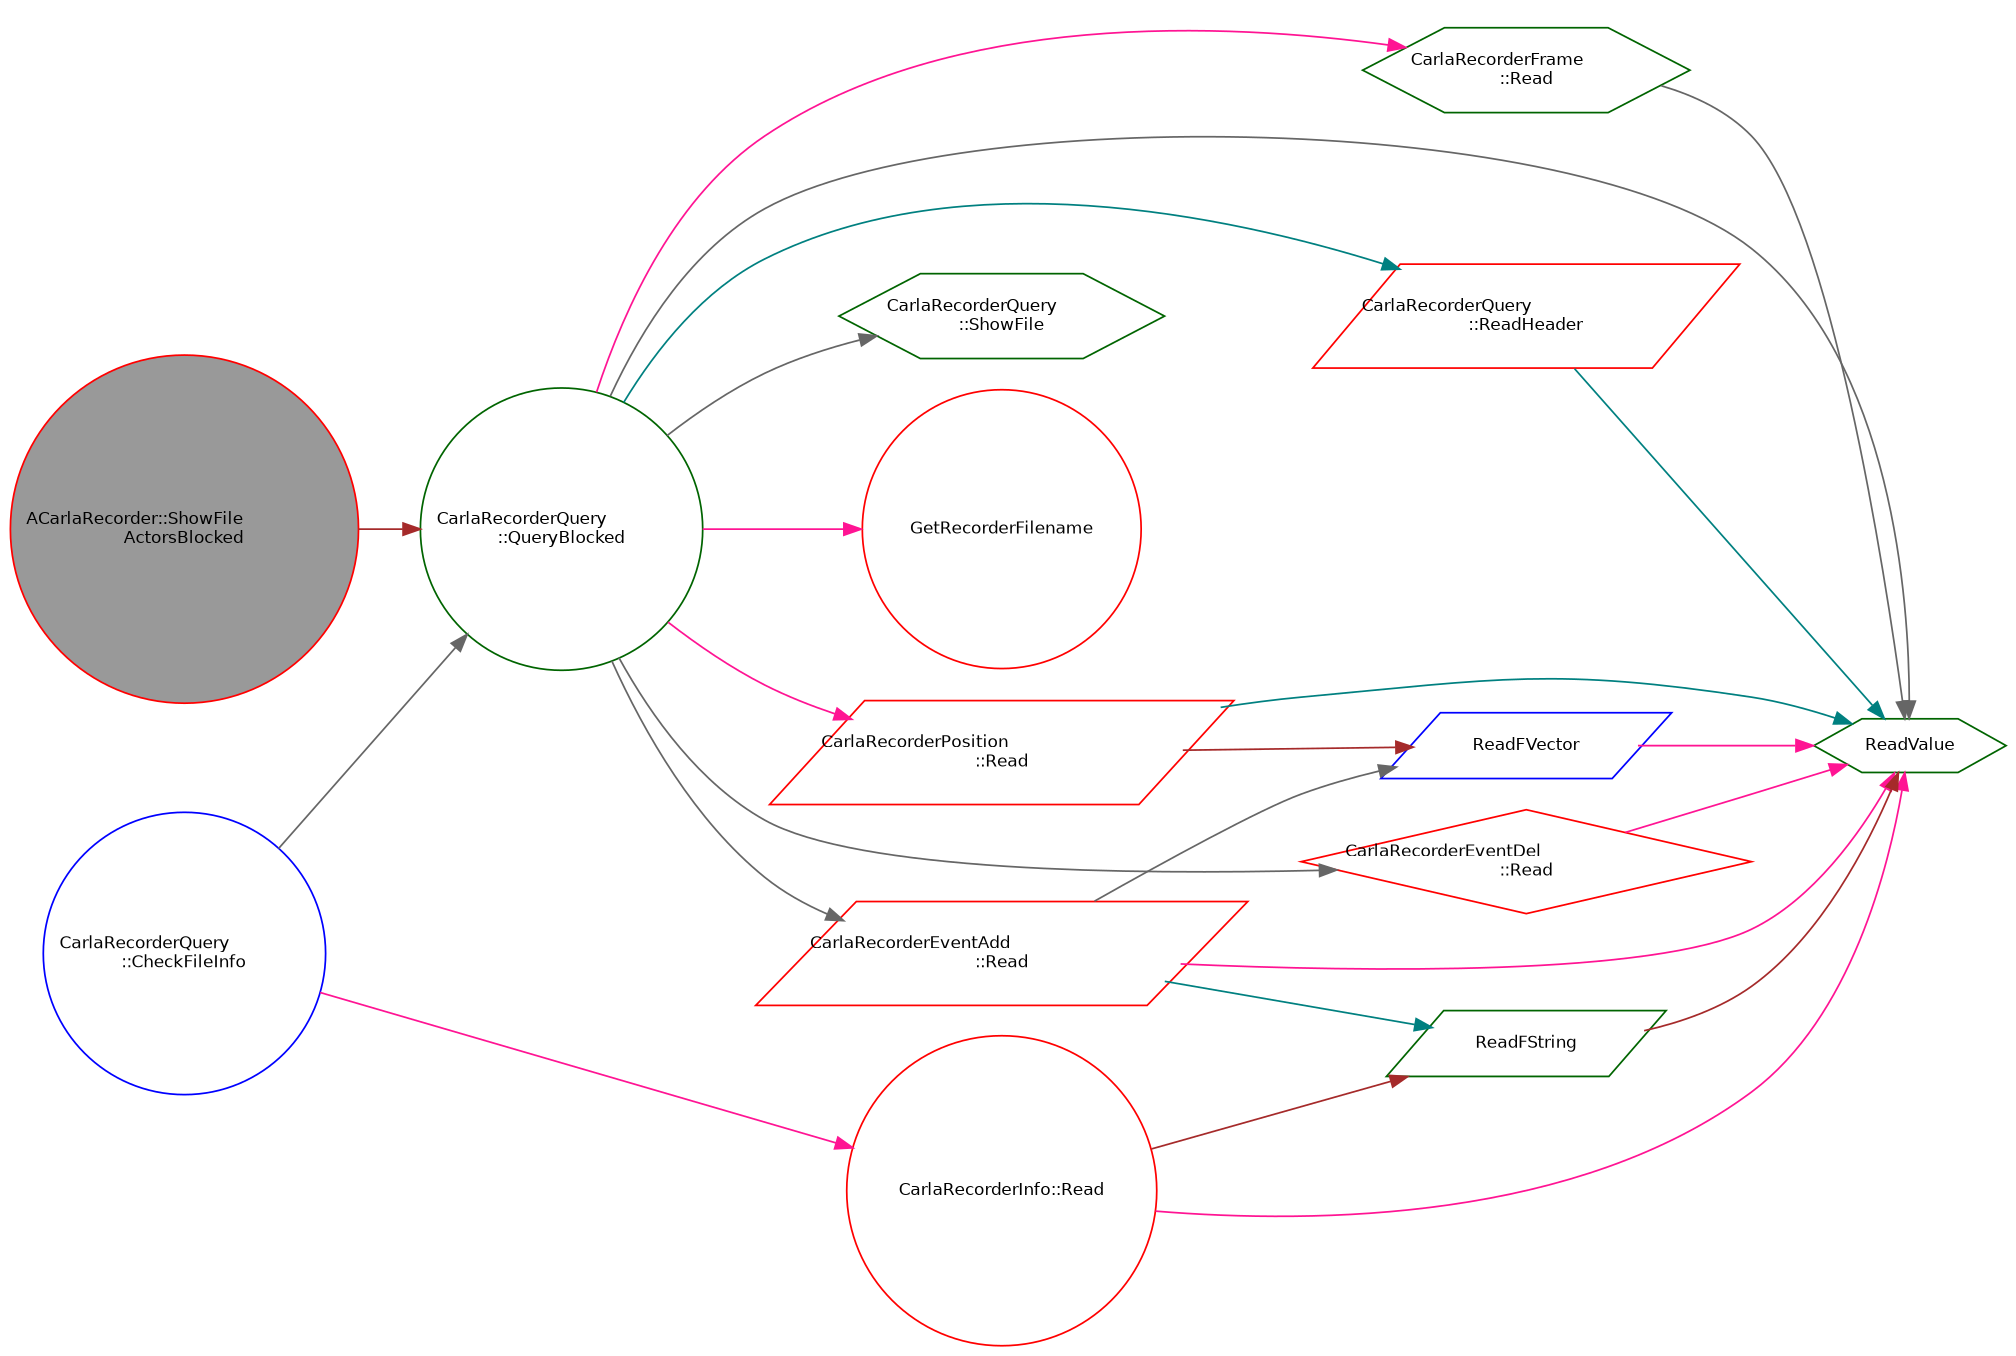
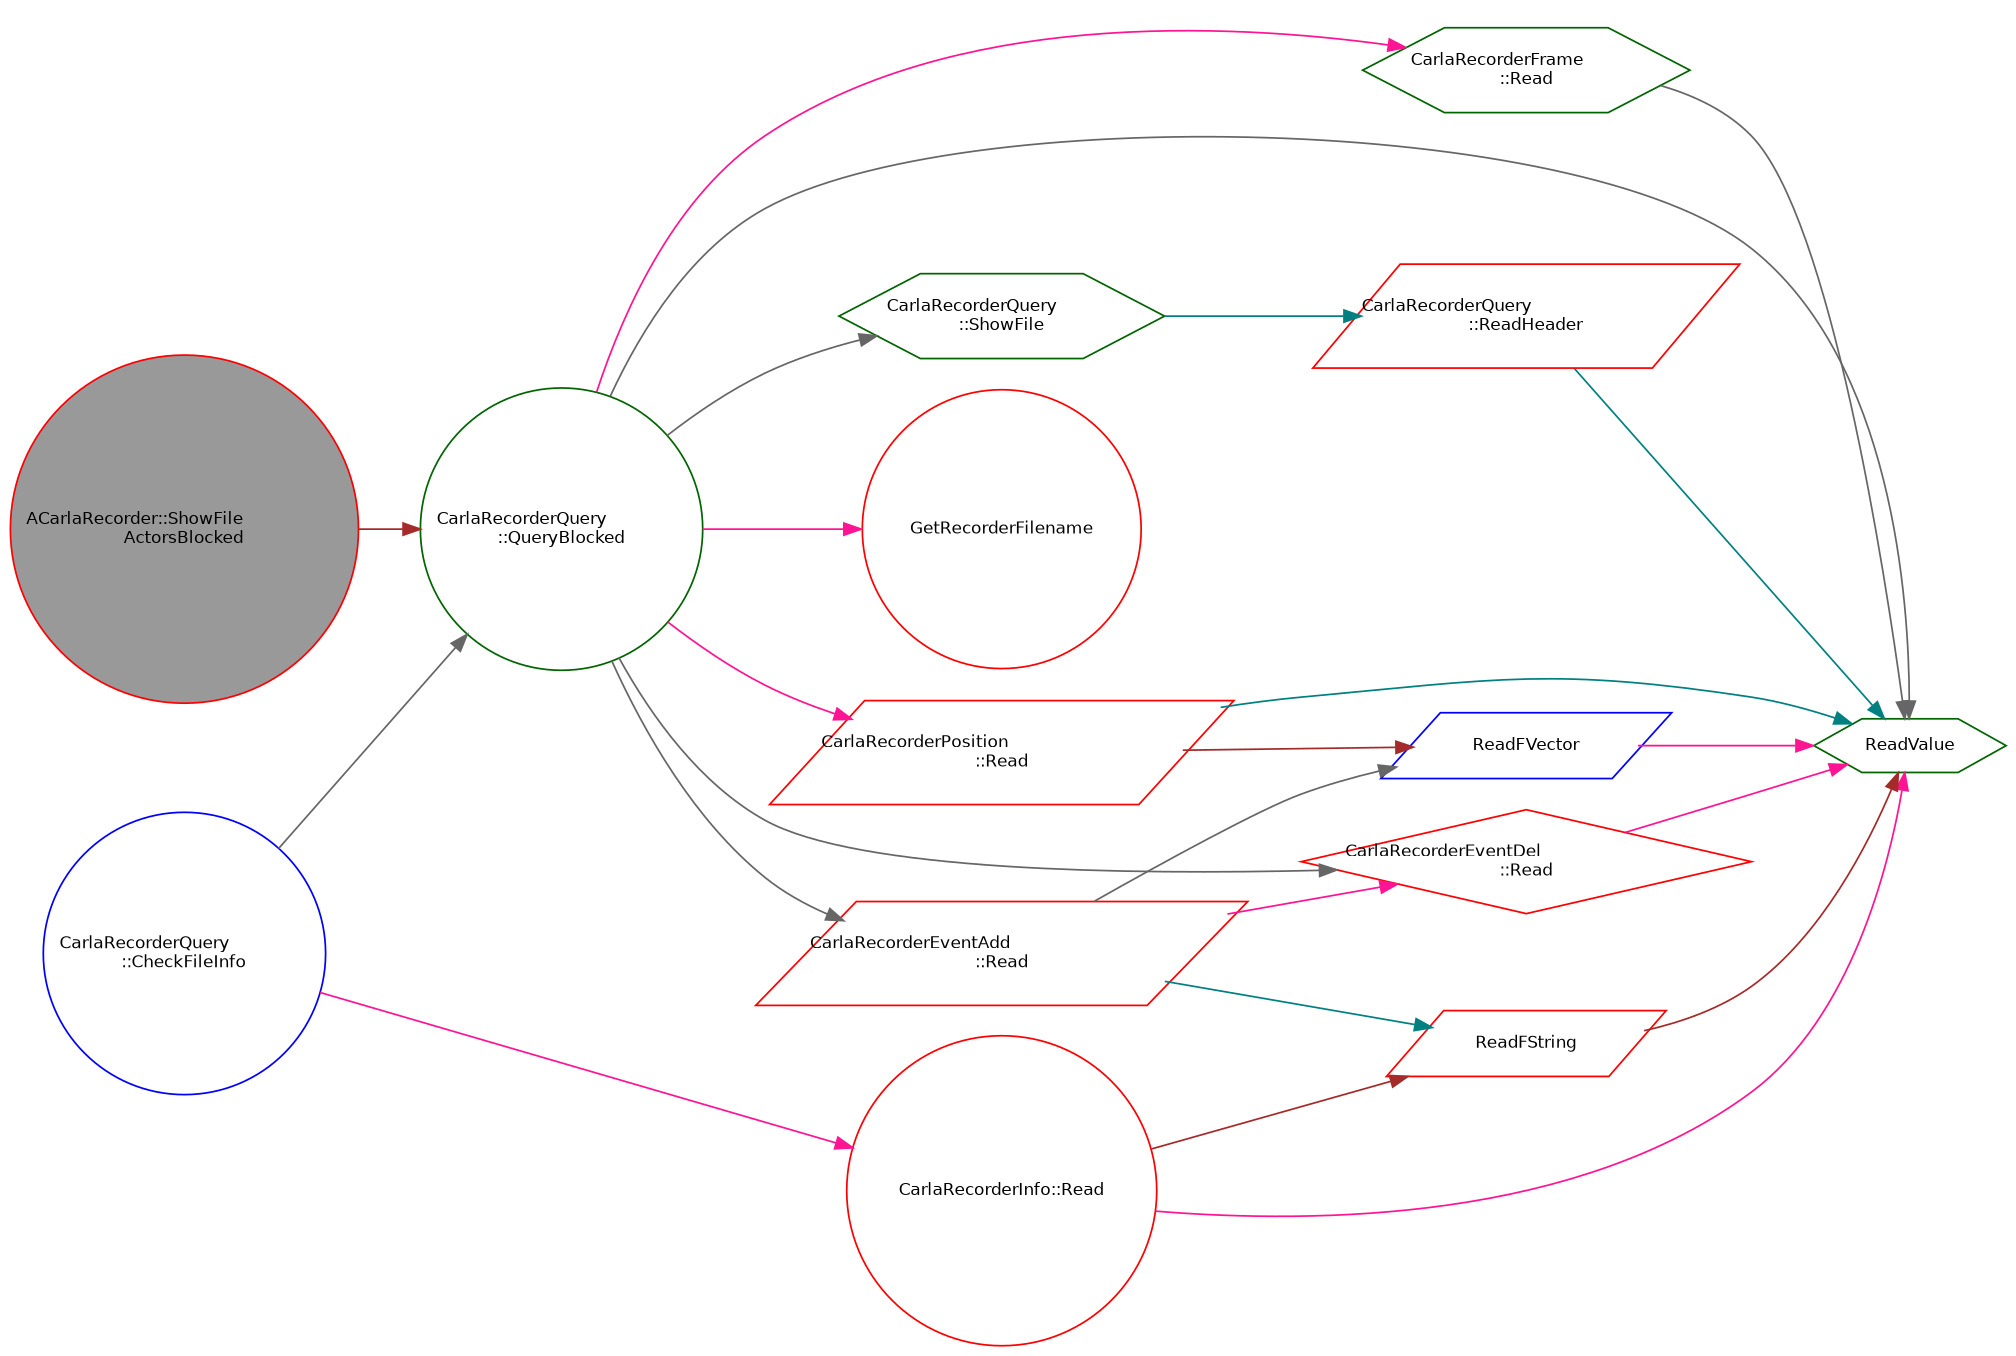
edge "CarlaRecorderQuery ::QueryBlocked" -> "CarlaRecorderQuery ::ReadHeader": now "CarlaRecorderQuery ::ShowFile" -> "CarlaRecorderQuery ::ReadHeader"
edge "CarlaRecorderEventAdd ::Read" -> "ReadValue": now "CarlaRecorderEventAdd ::Read" -> "CarlaRecorderEventDel ::Read"
node "ReadFString": color darkgreen -> red
